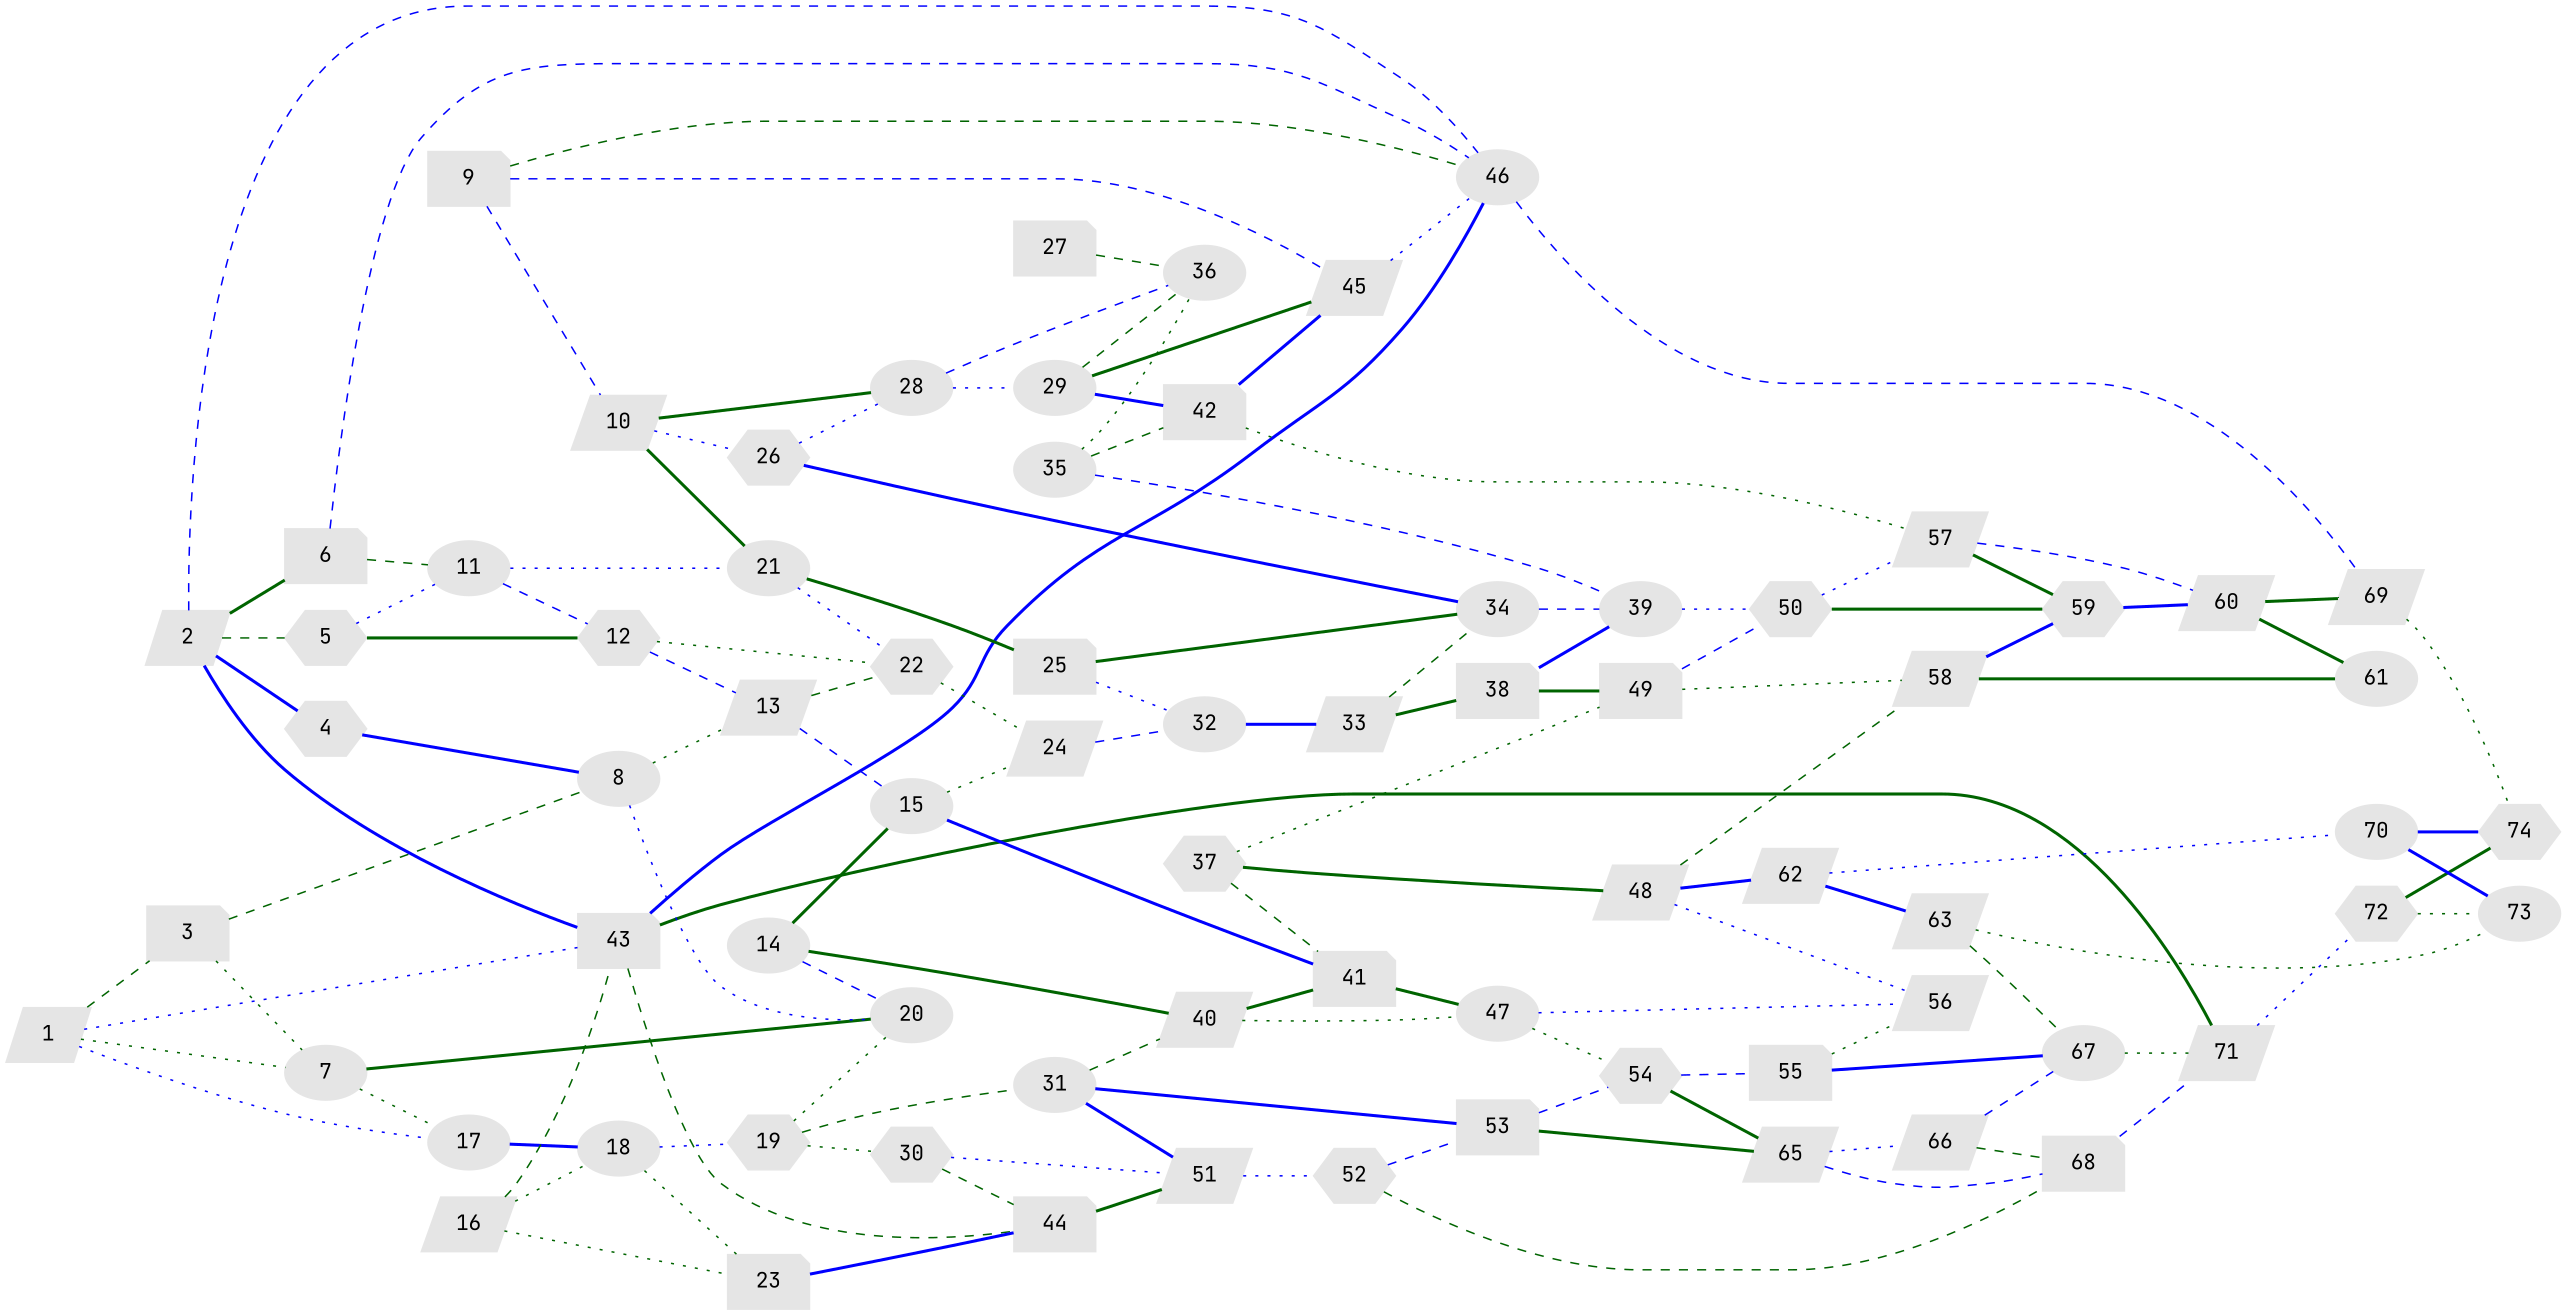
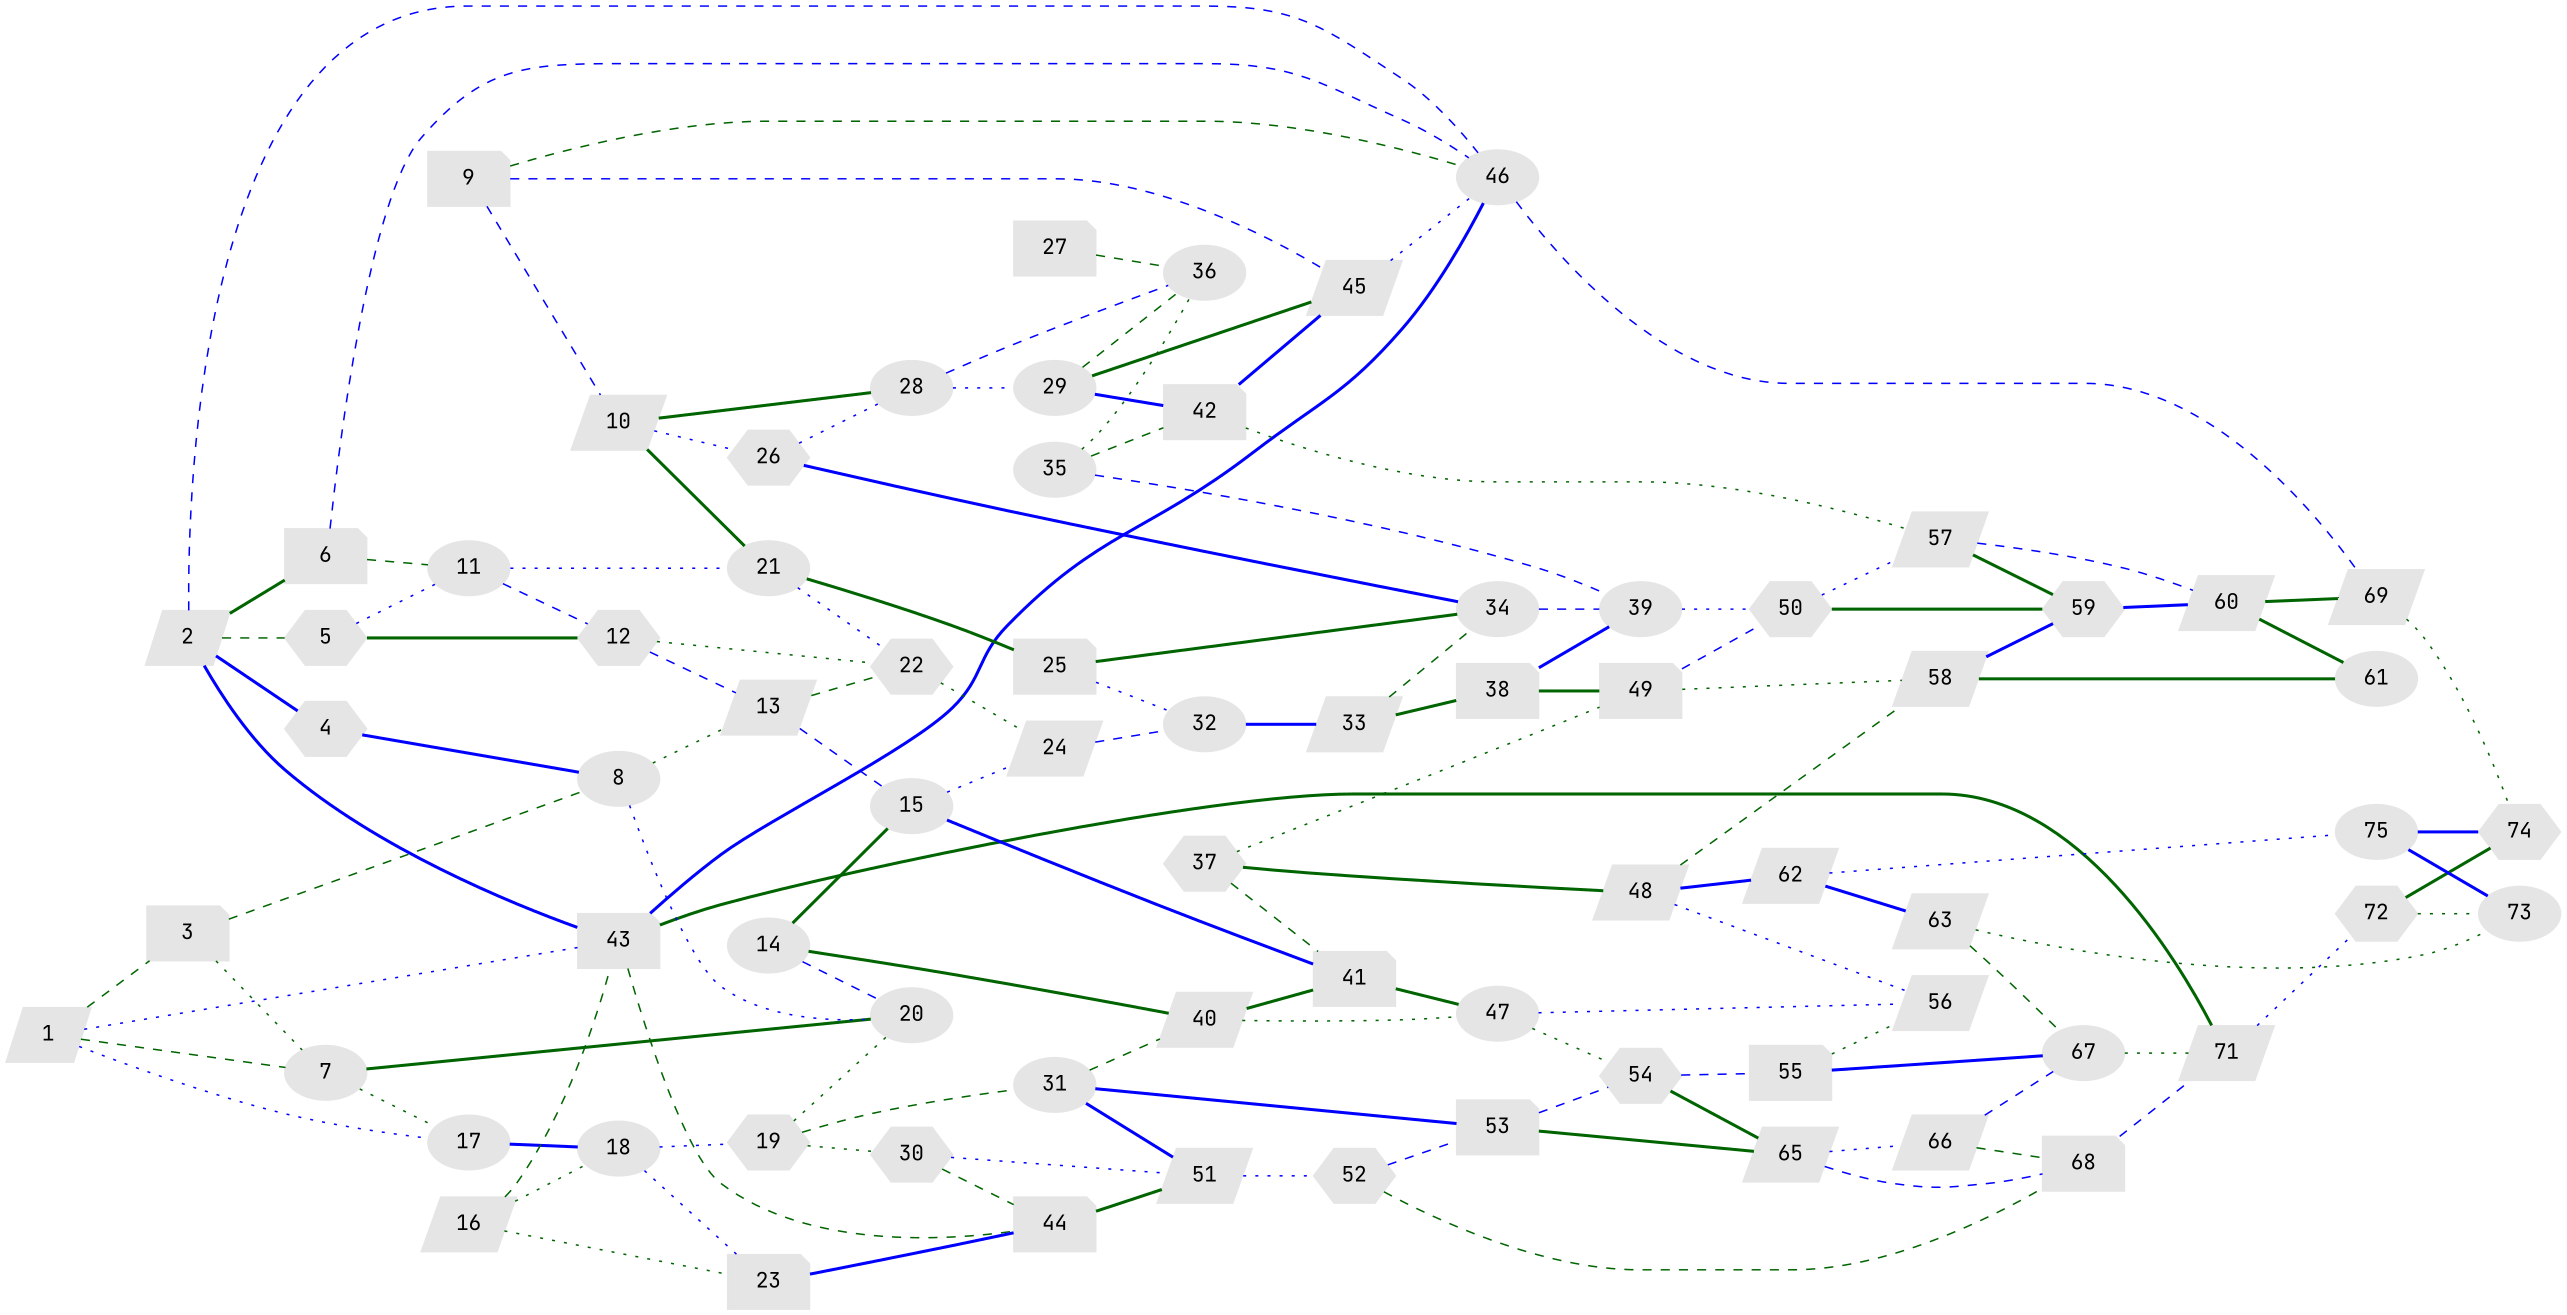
edge "24" -- "15": color darkgreen -> blue
node "70": label "70" -> "75"
edge "1" -- "7": style dotted -> dashed
edge "18" -- "23": color darkgreen -> blue
